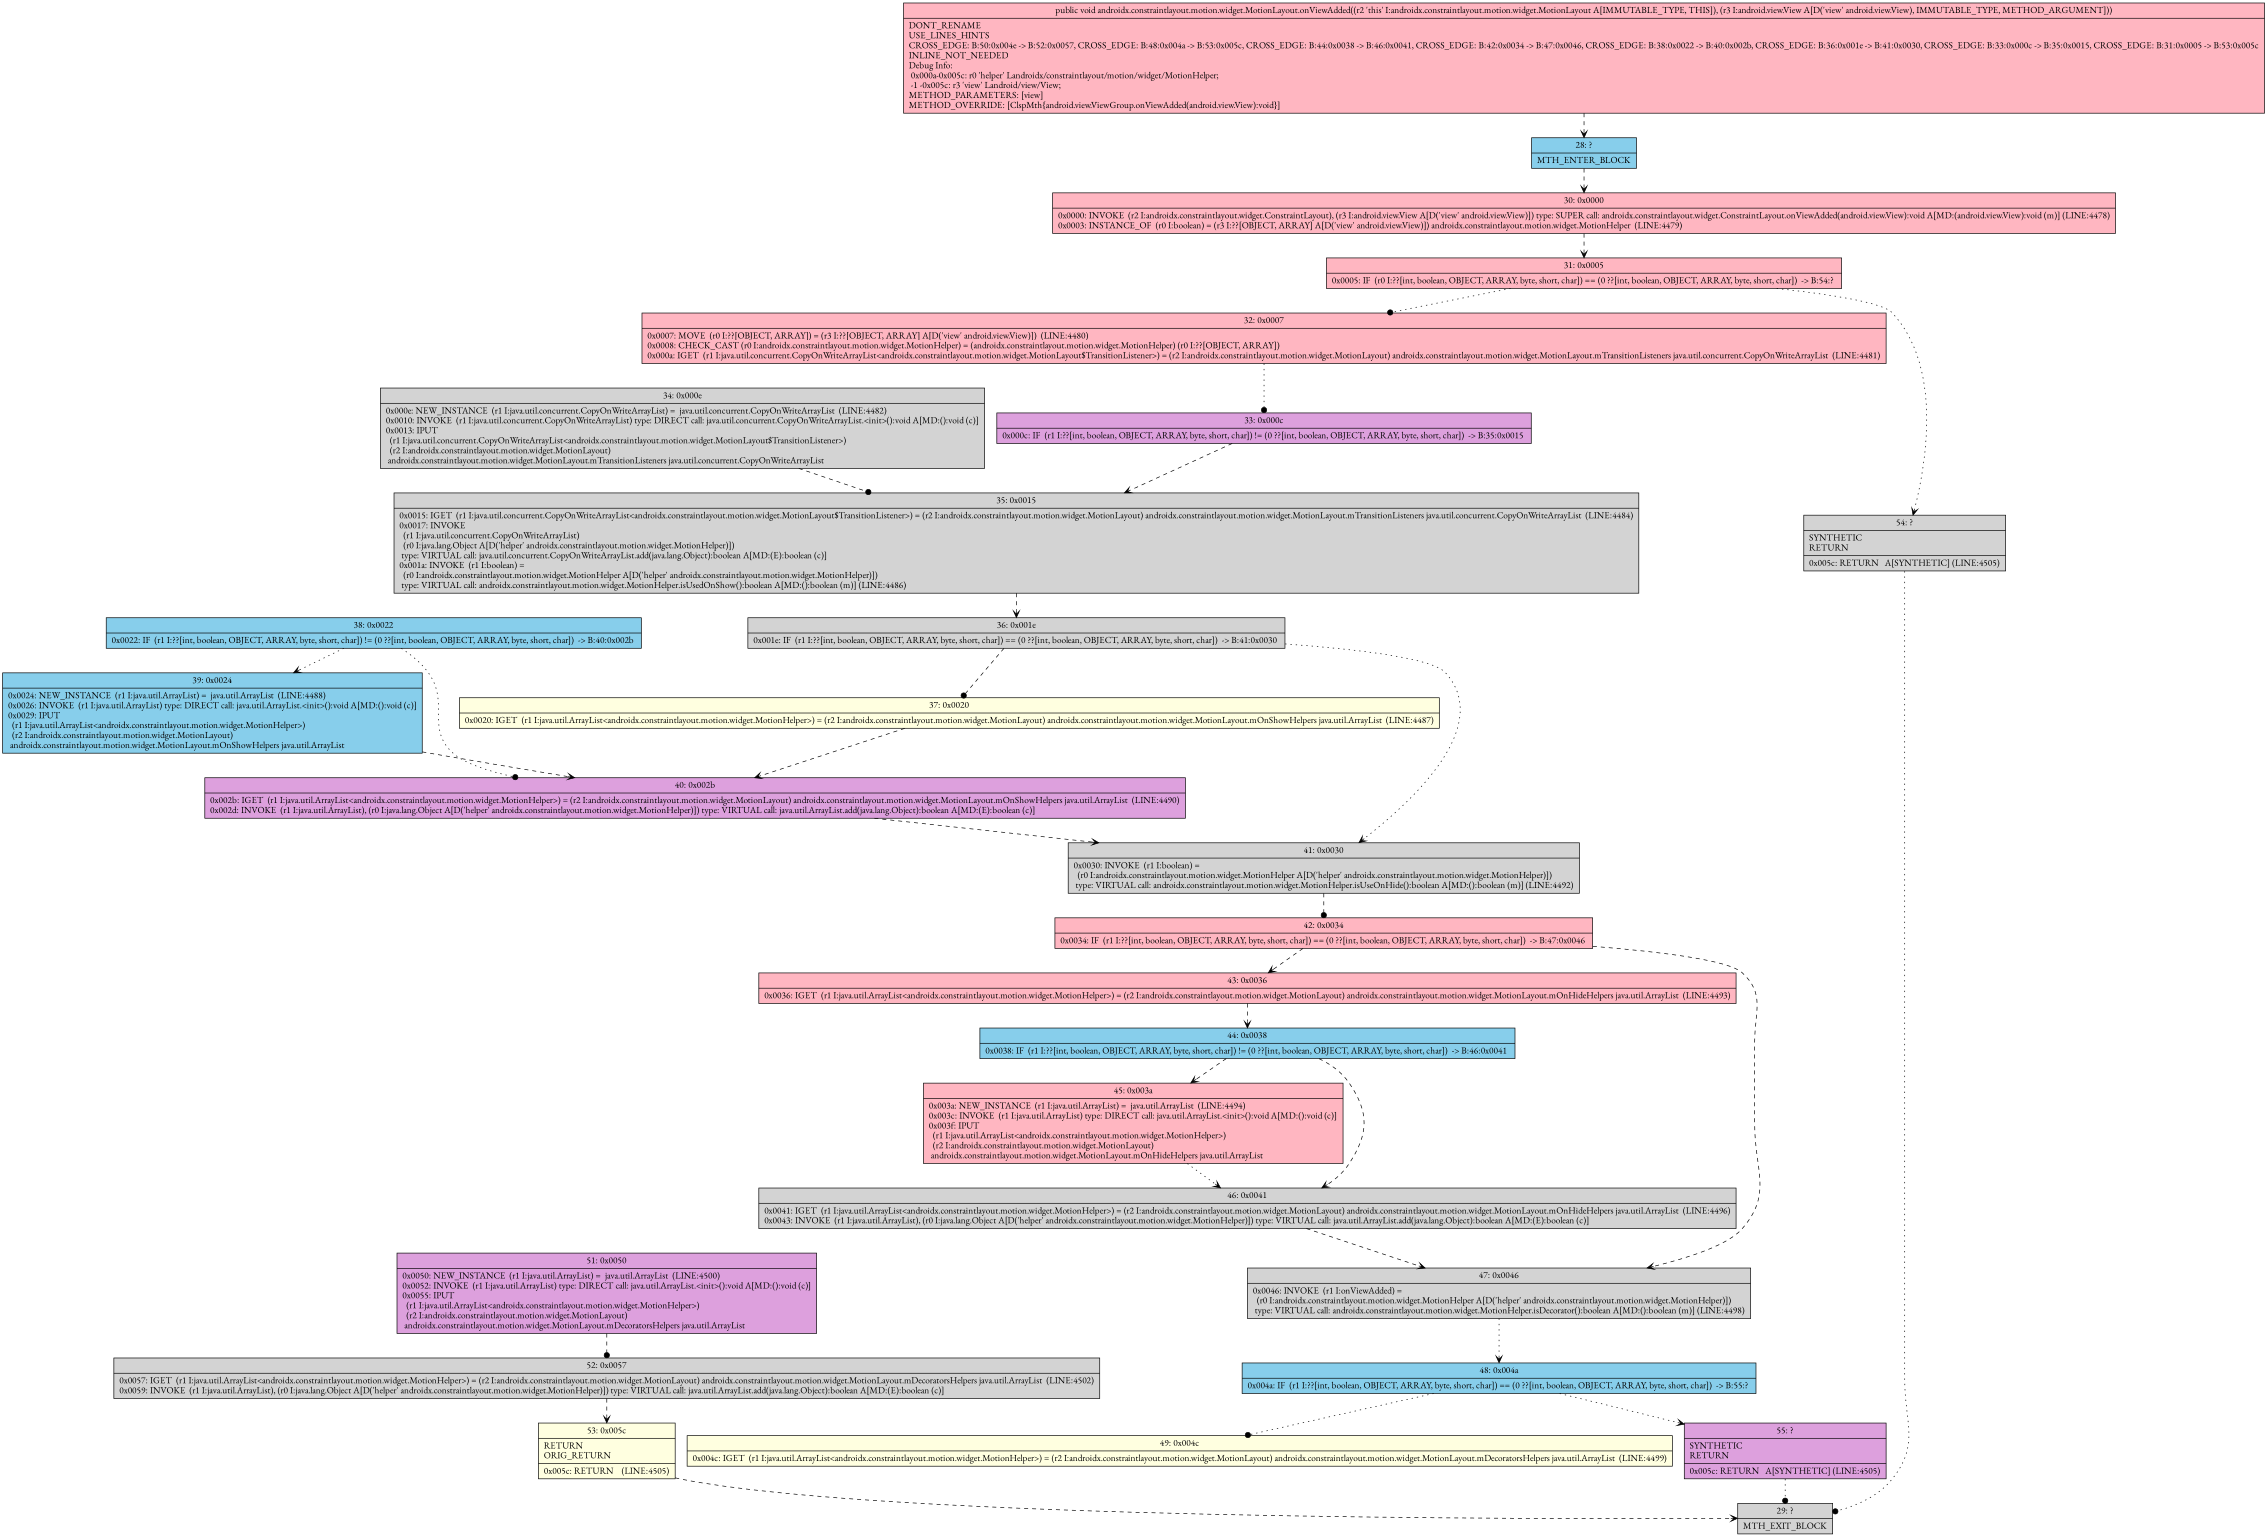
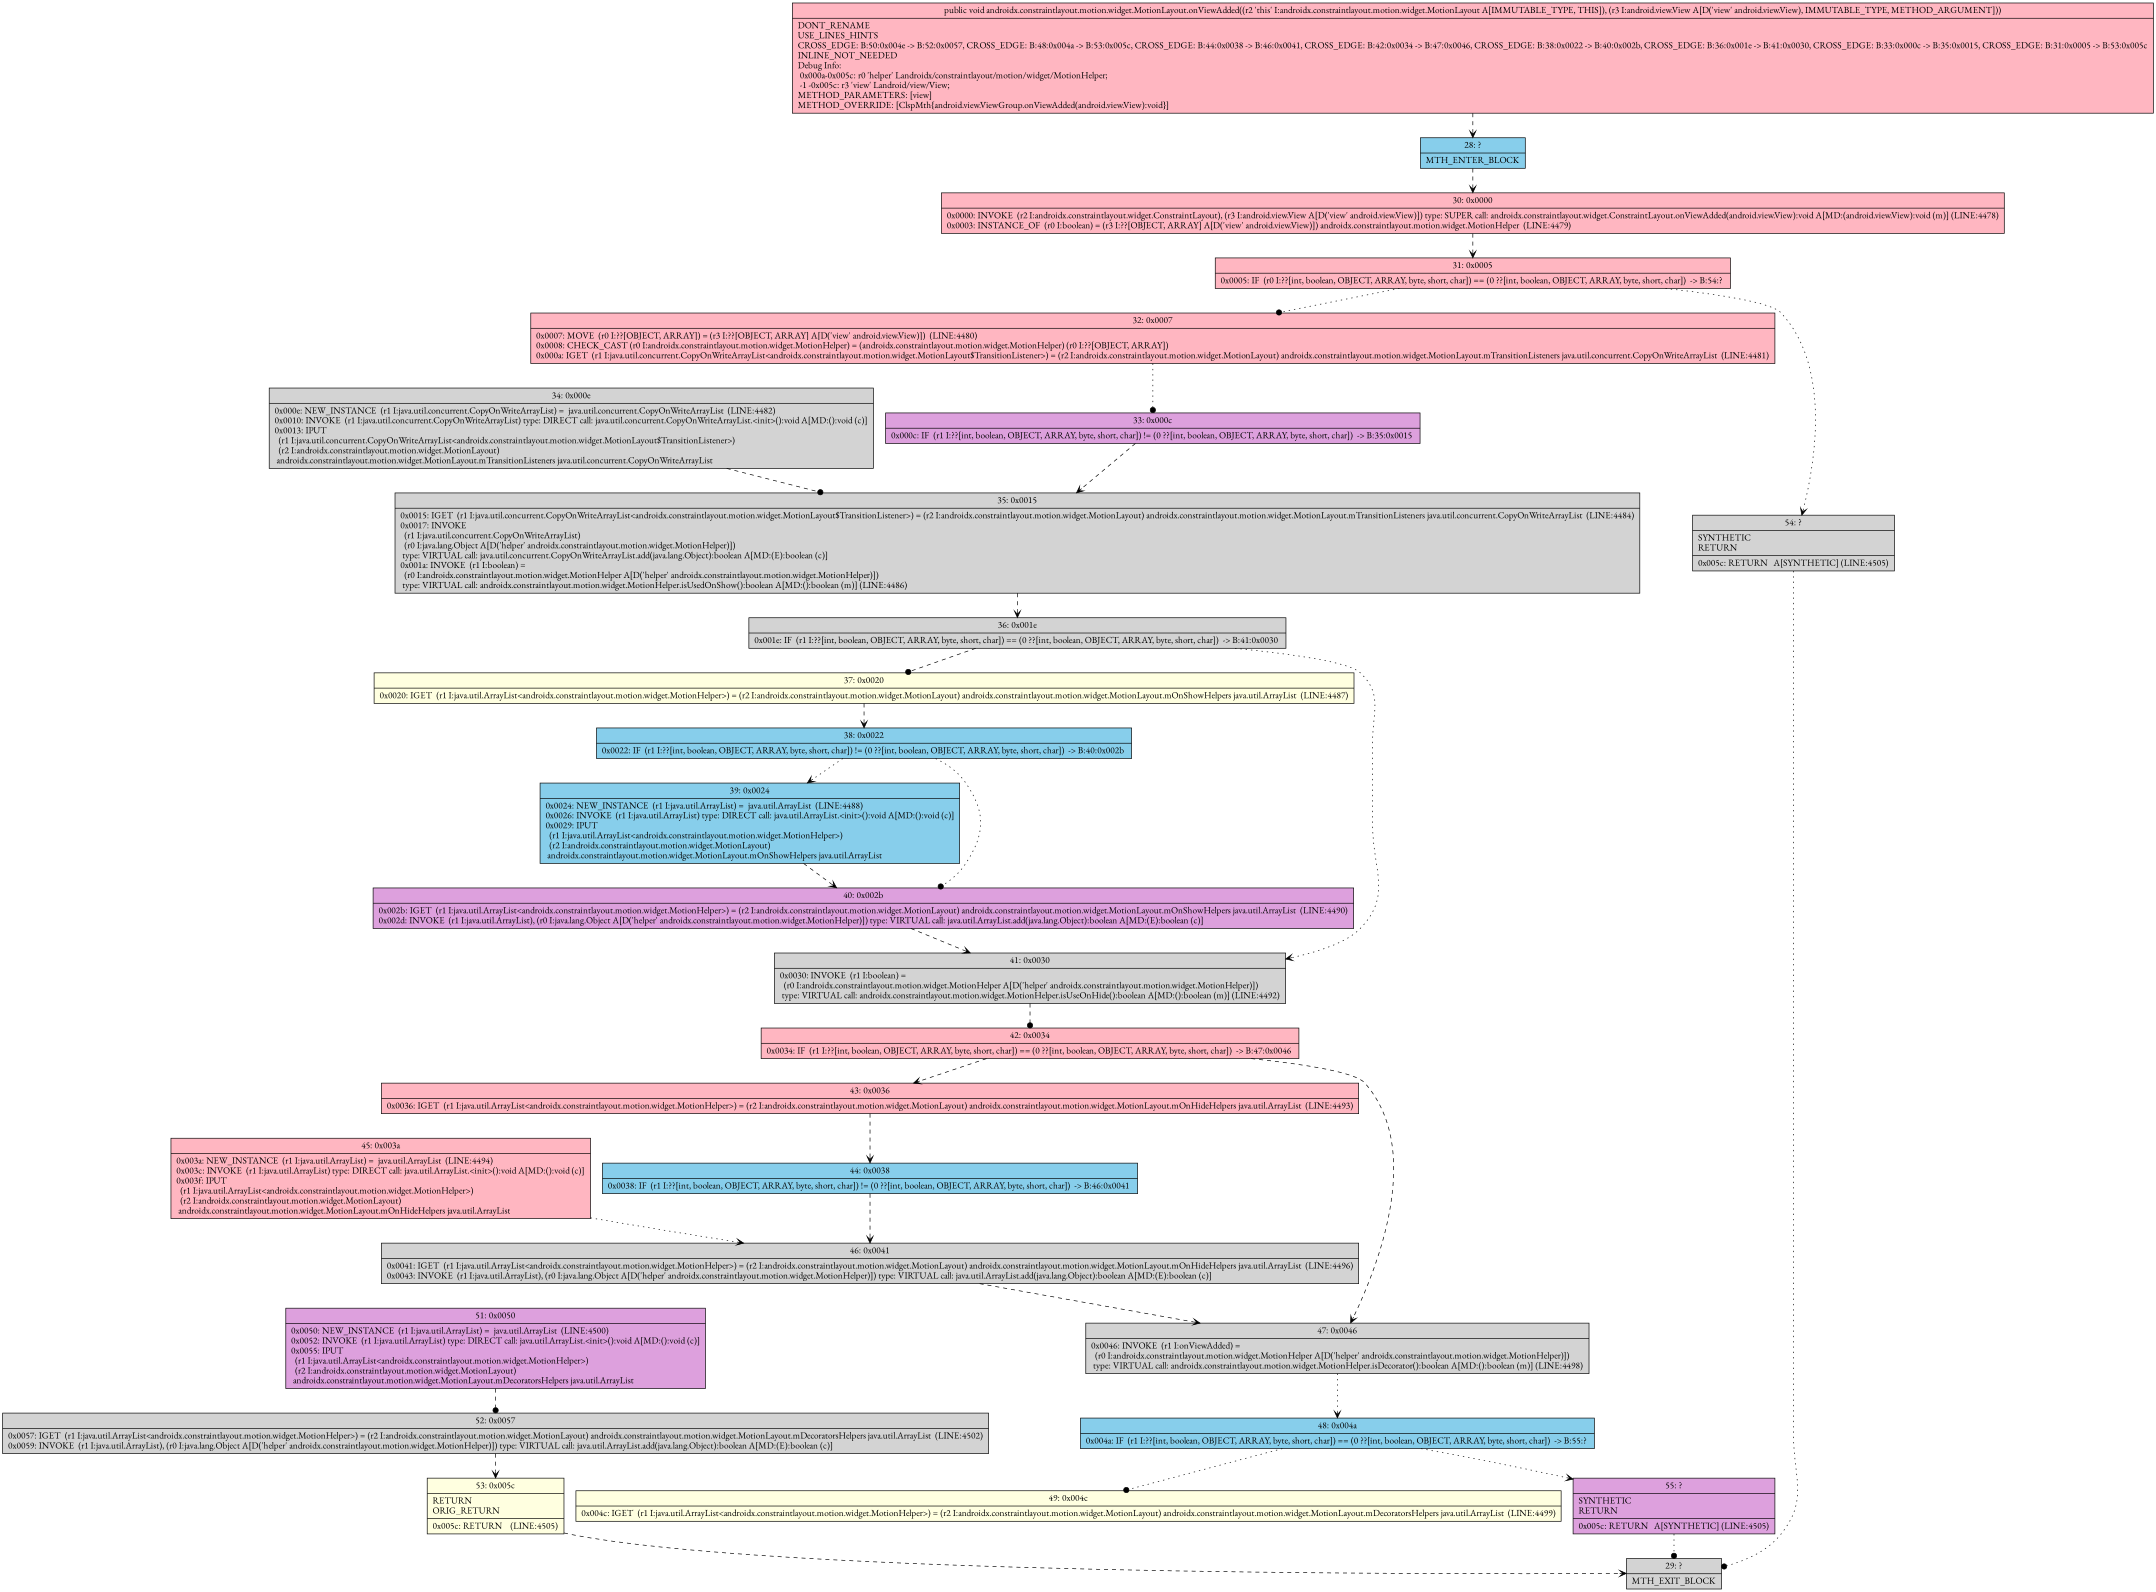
edge "37: 0x0020" -> "40: 0x002b": now "37: 0x0020" -> "38: 0x0022"
edge "44: 0x0038" -> "45: 0x003a": removed
